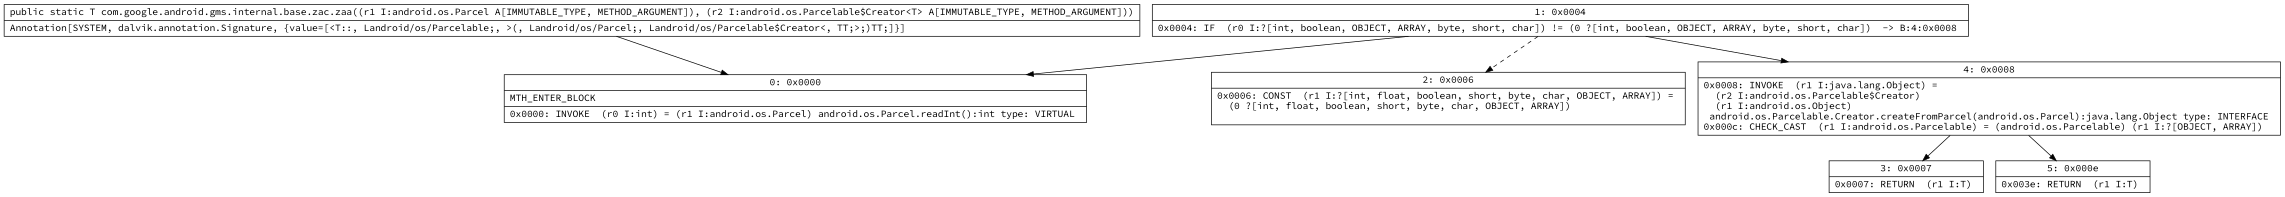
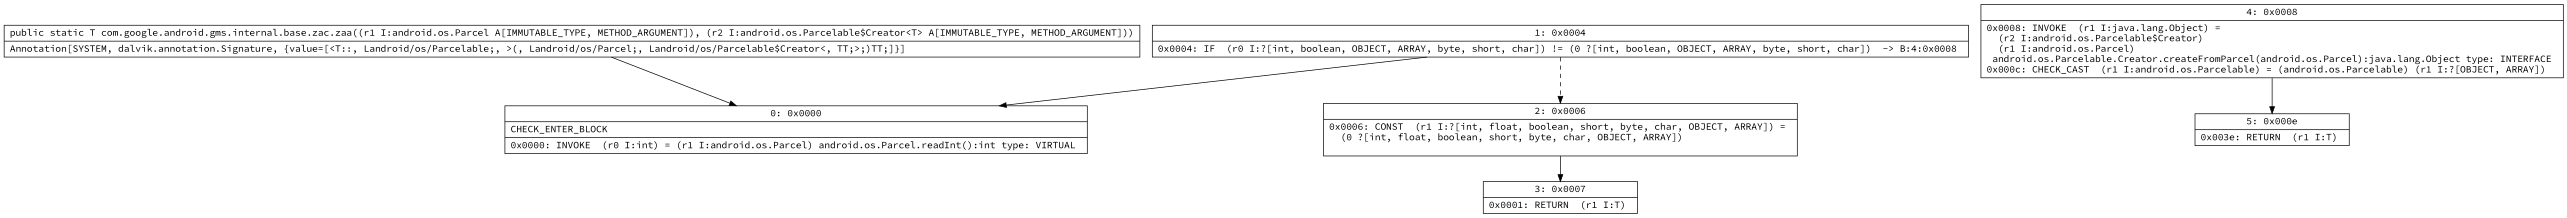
edge "1: 0x0004" -> "4: 0x0008": removed
node "0: 0x0000": text "MTH_ENTER_BLOCK" -> "CHECK_ENTER_BLOCK"
node "4: 0x0008": text "(r1 I:android.os.Object)" -> "(r1 I:android.os.Parcel)"
edge "4: 0x0008" -> "3: 0x0007": now "2: 0x0006" -> "3: 0x0007"
node "3: 0x0007": text "0x0007: RETURN  (r1 I:T)" -> "0x0001: RETURN  (r1 I:T)"
